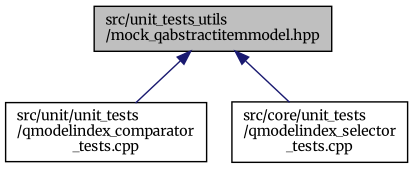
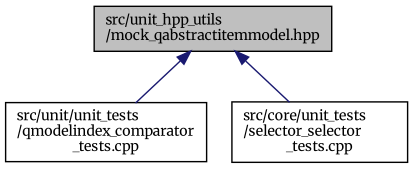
node "src/unit_tests_utils /mock_qabstractitemmodel.hpp": label "src/unit_tests_utils /mock_qabstractitemmodel.hpp" -> "src/unit_hpp_utils /mock_qabstractitemmodel.hpp"
node "src/core/unit_tests /qmodelindex_selector _tests.cpp": label "src/core/unit_tests /qmodelindex_selector _tests.cpp" -> "src/core/unit_tests /selector_selector _tests.cpp"
